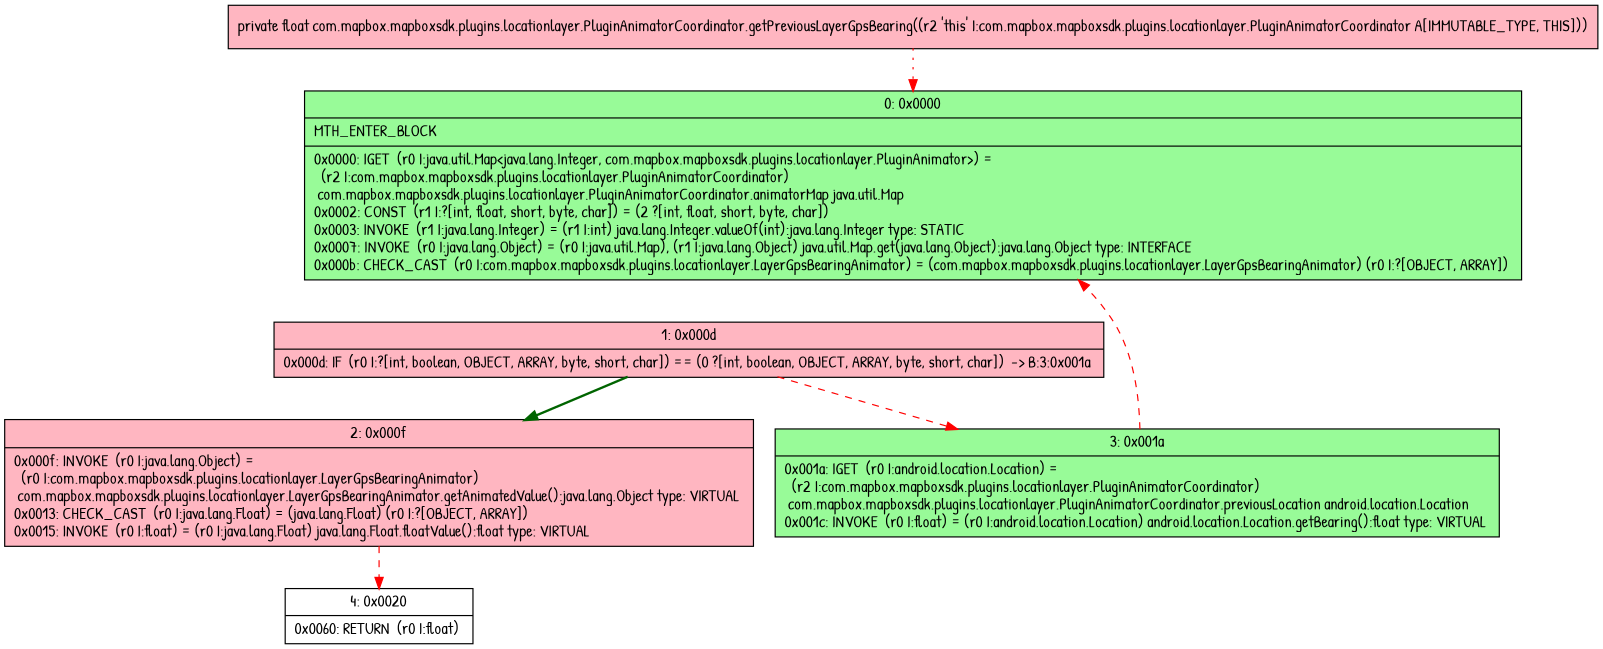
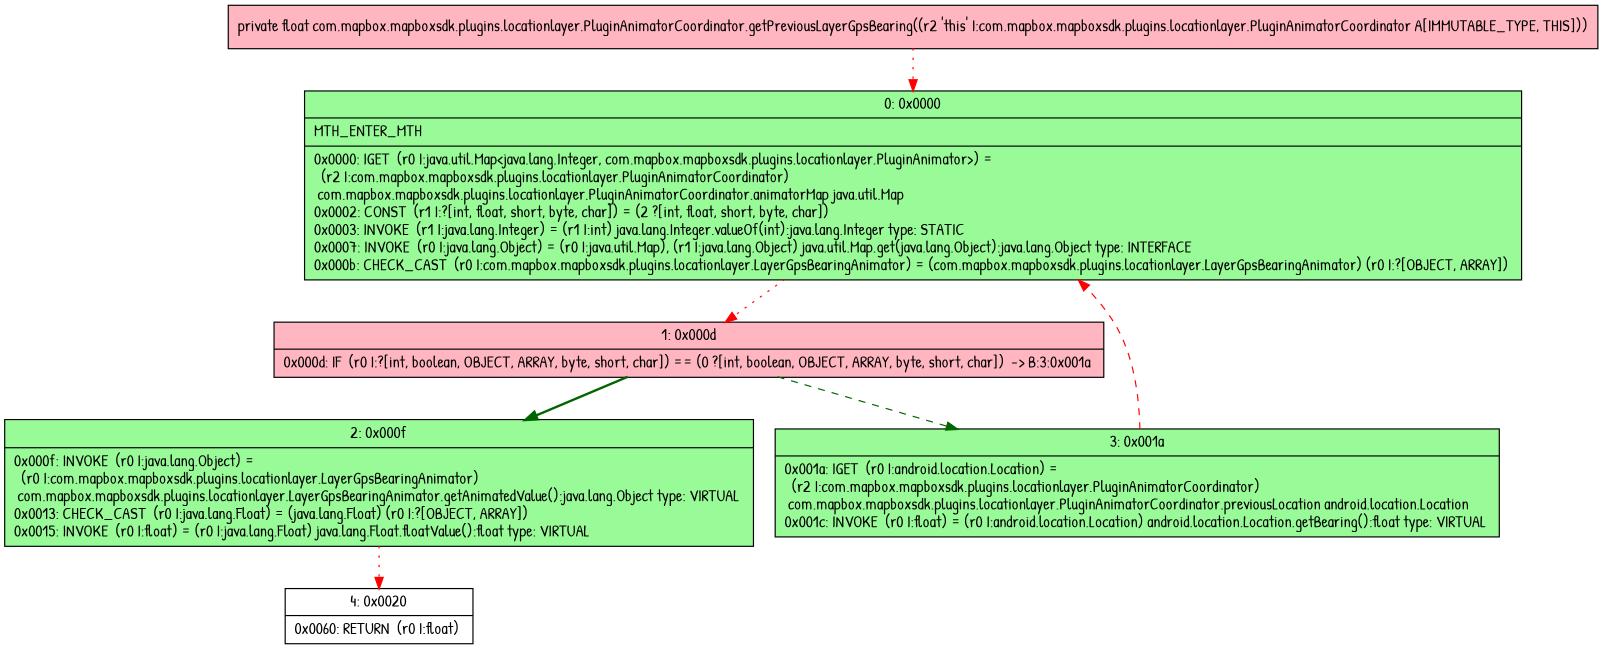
node "0: 0x0000": text "MTH_ENTER_BLOCK" -> "MTH_ENTER_MTH"
edge "0: 0x0000" -> "1: 0x000d": added
edge "1: 0x000d" -> "3: 0x001a": color red -> darkgreen
node "2: 0x000f": fillcolor lightpink -> palegreen
edge "2: 0x000f" -> "4: 0x0020": style dashed -> dotted
